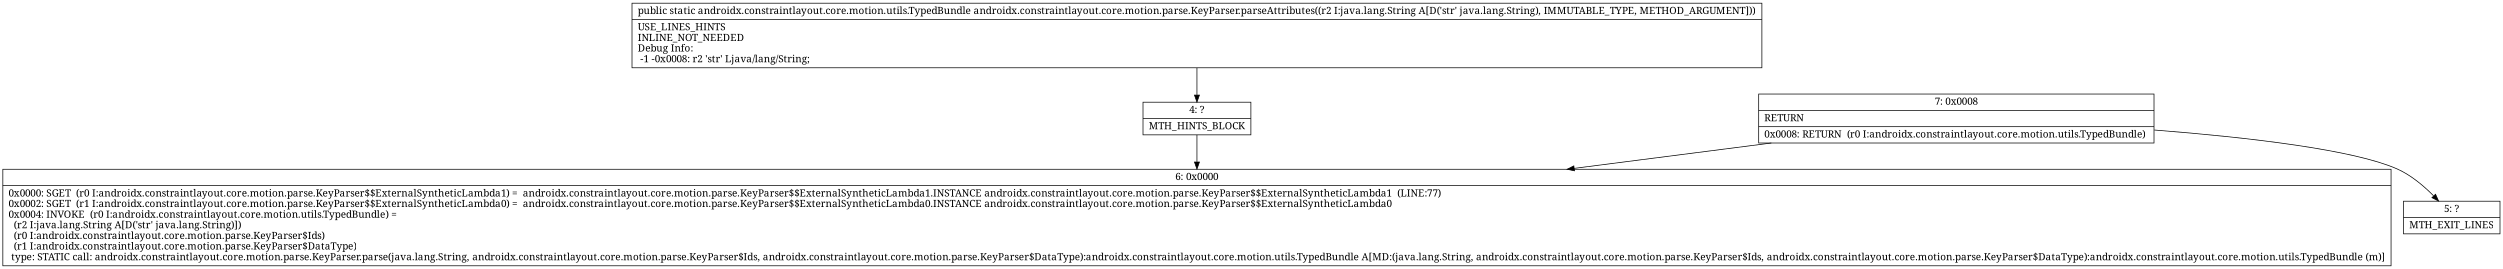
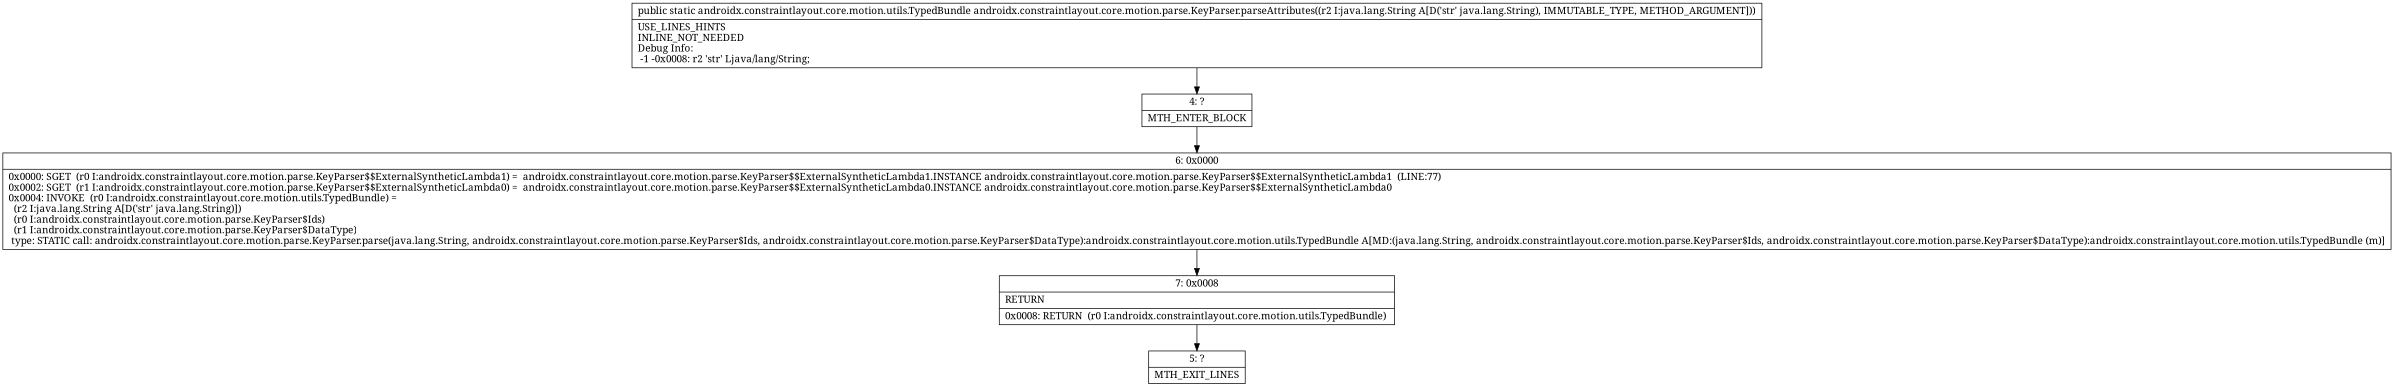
node "4: ?": text "MTH_HINTS_BLOCK" -> "MTH_ENTER_BLOCK"
edge "7: 0x0008" -> "6: 0x0000": reversed
